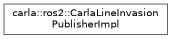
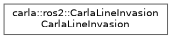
node "carla::ros2::CarlaLineInvasion PublisherImpl": label "carla::ros2::CarlaLineInvasion PublisherImpl" -> "carla::ros2::CarlaLineInvasion CarlaLineInvasion"
